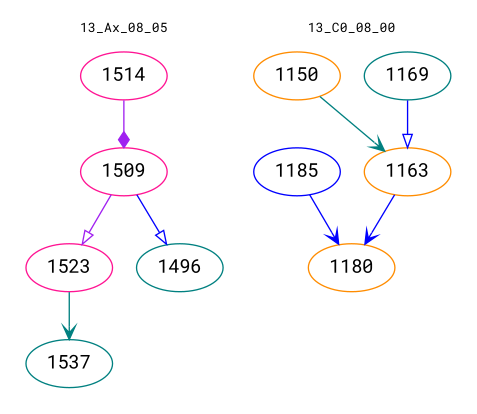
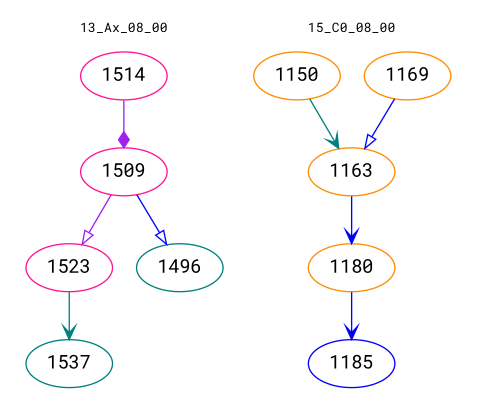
cluster "13_Ax_08_05": label "13_Ax_08_05" -> "13_Ax_08_00"
cluster "13_C0_08_00": label "13_C0_08_00" -> "15_C0_08_00"
node "1169": color teal -> darkorange
edge "1185" -> "1180": reversed
